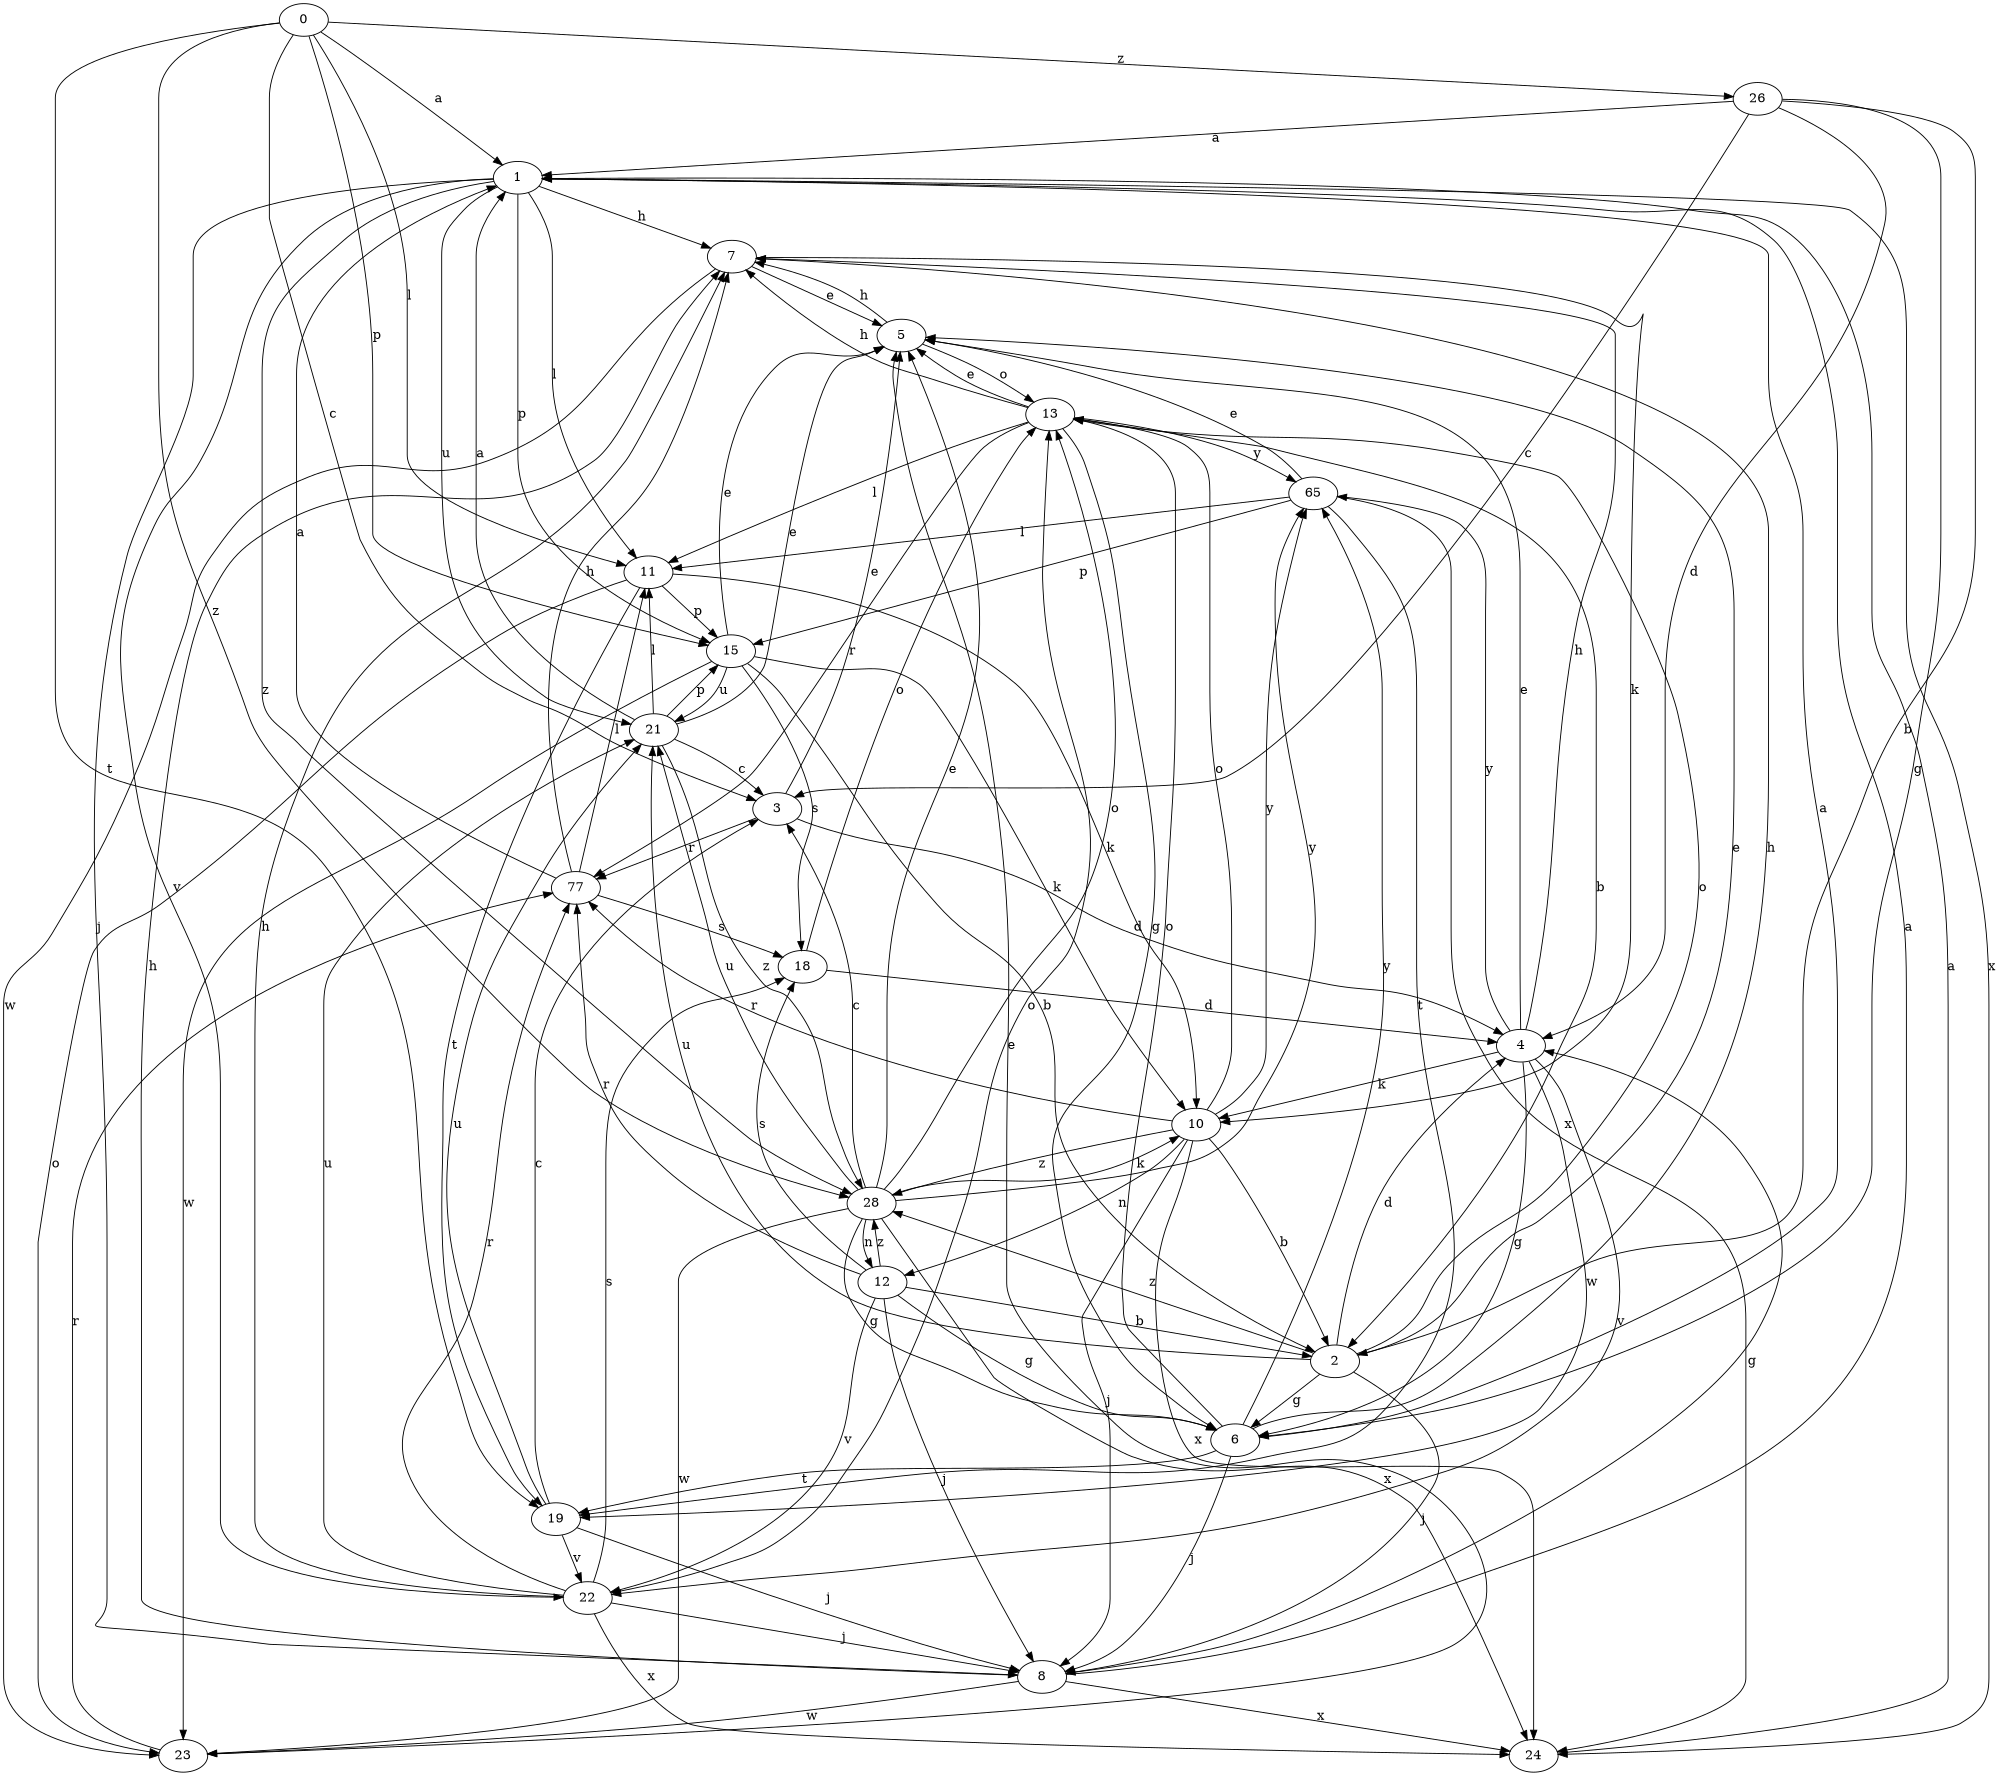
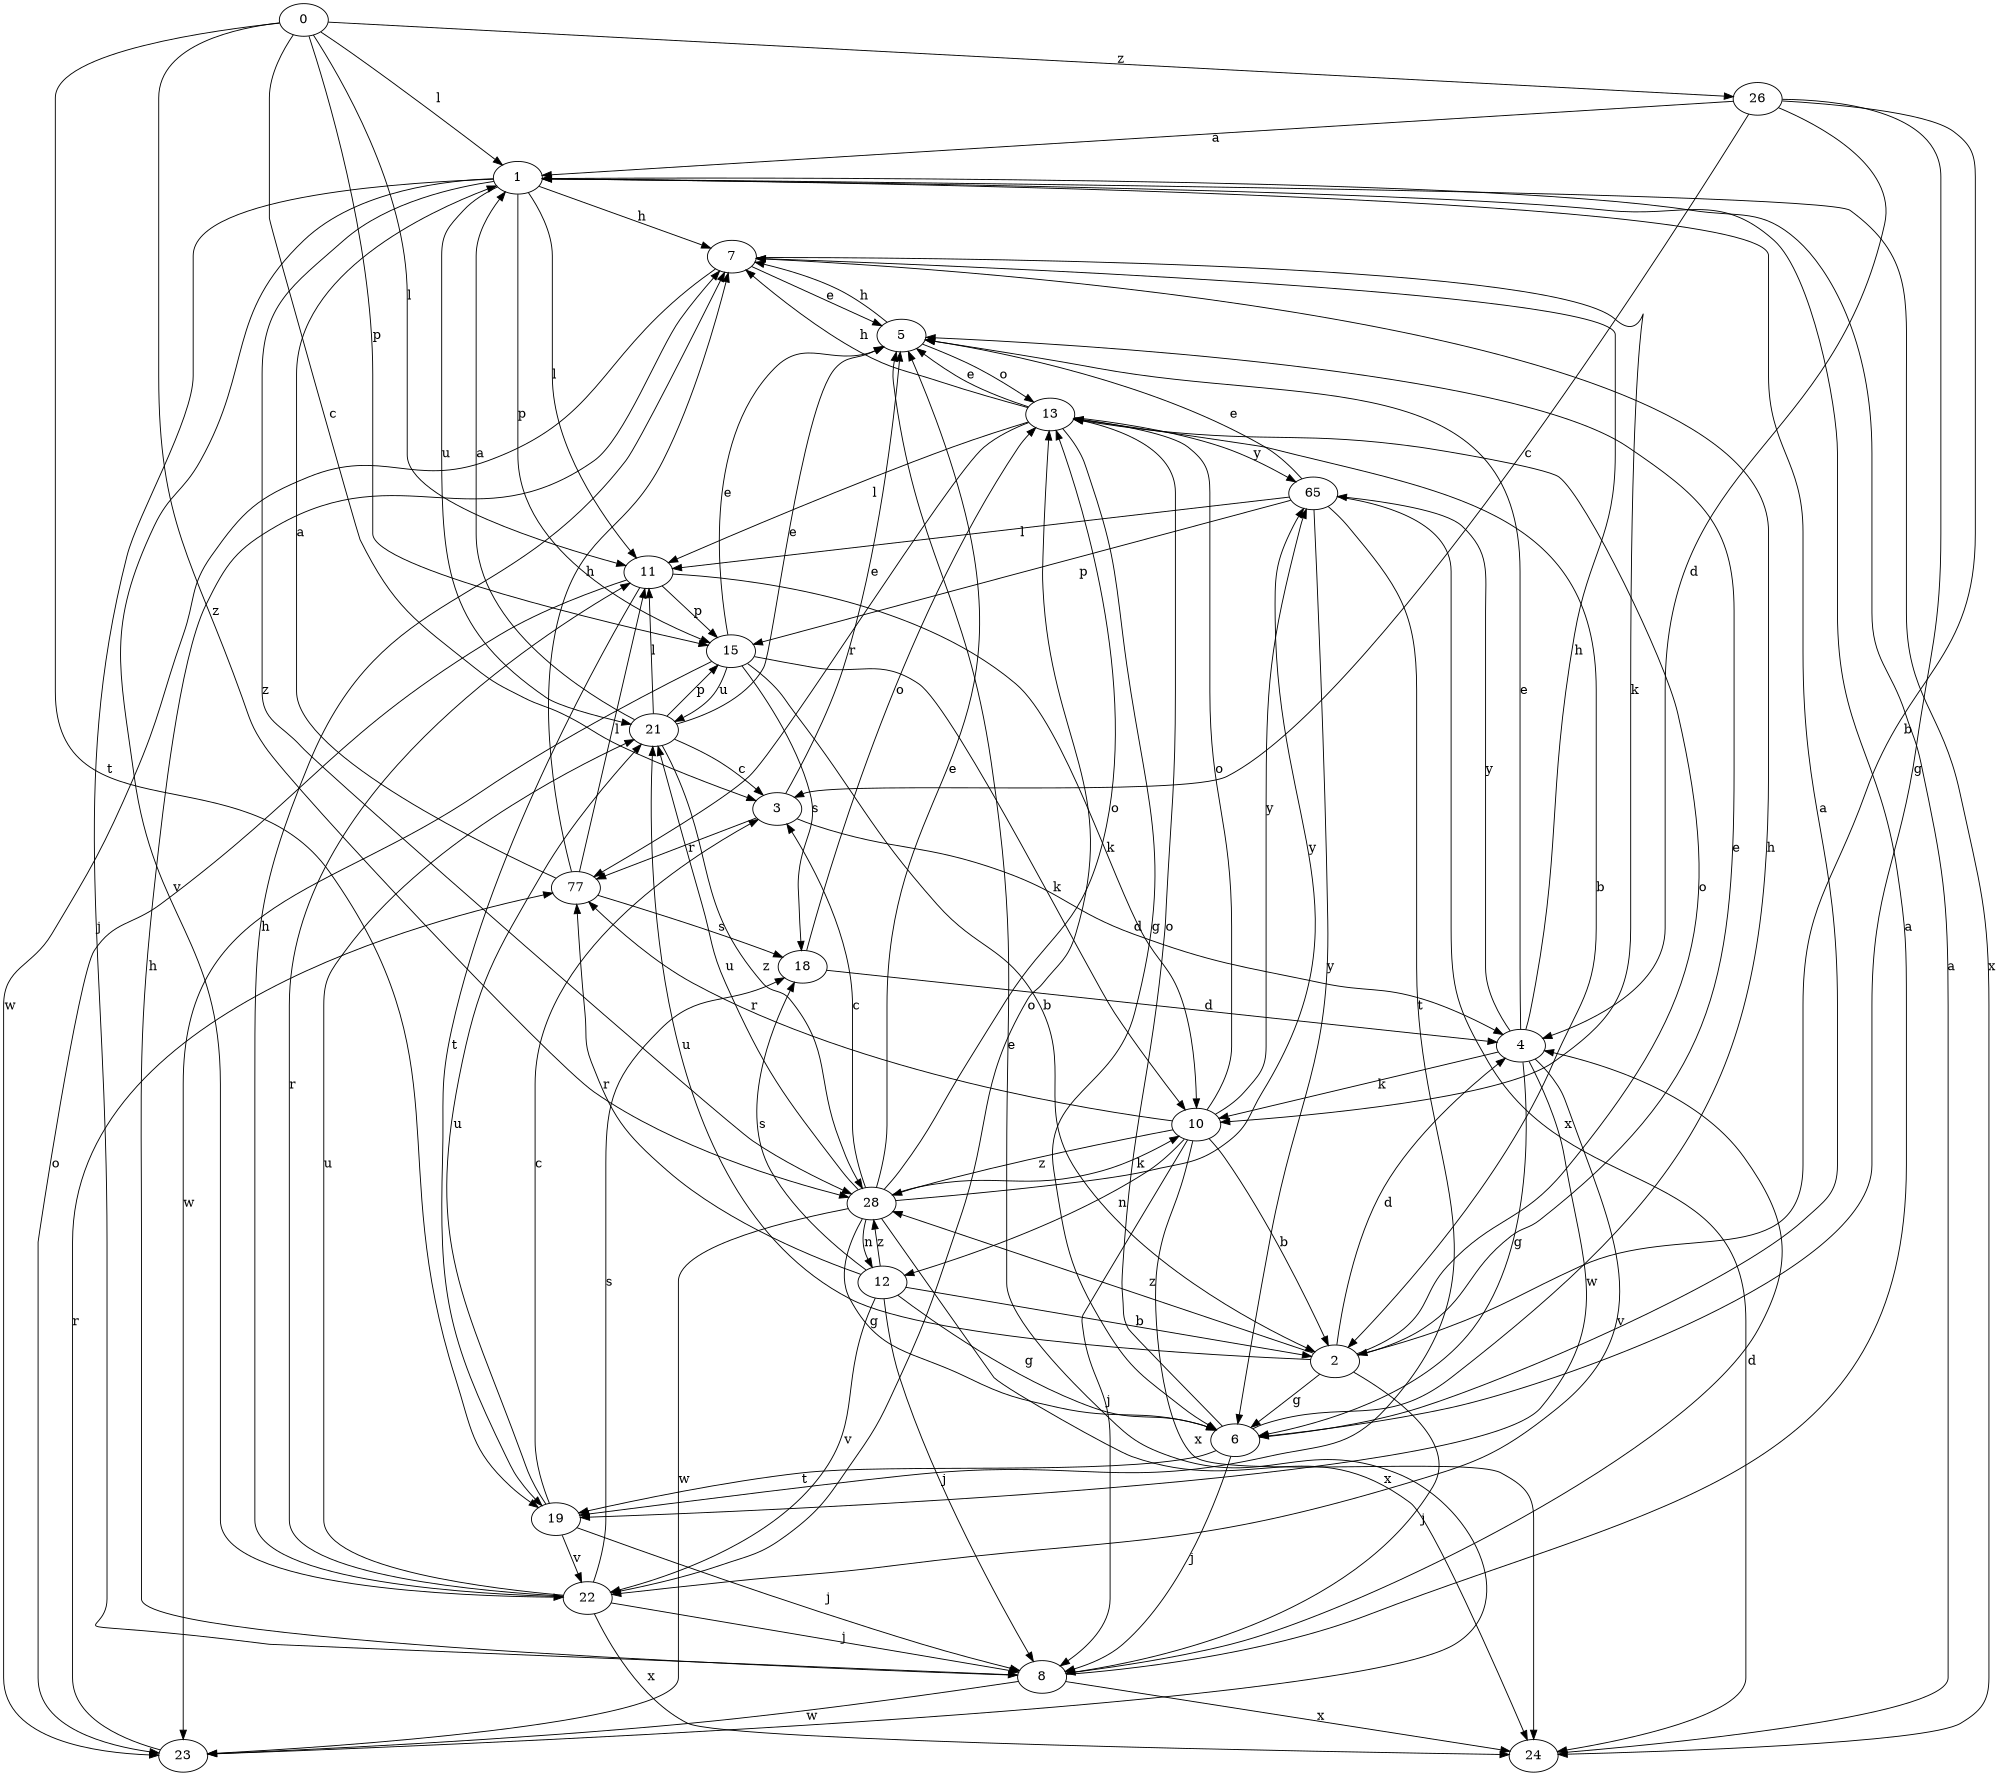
edge "0" -> "1": label "a" -> "l"
edge "6" -> "65": reversed
edge "22" -> "77": now "22" -> "11"
edge "8" -> "4": label "g" -> "d"
